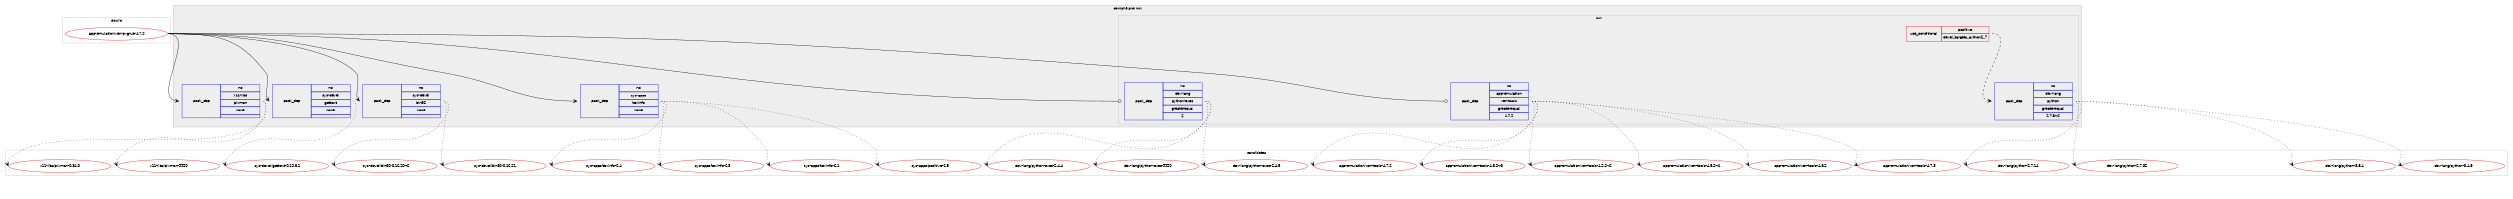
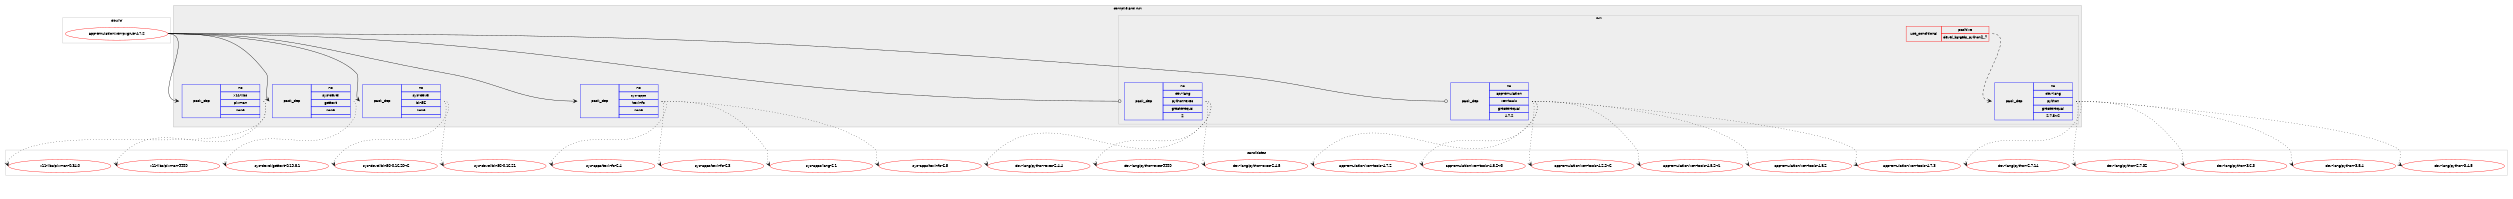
node "sys-apps/texinfo-6.1": label "sys-apps/texinfo-6.1" -> "sys-apps/lang-6.1"
node "sys-apps/positive-6.5": label "sys-apps/positive-6.5" -> "sys-apps/texinfo-6.5"
node "dev-lang/python-3.6.3": added
